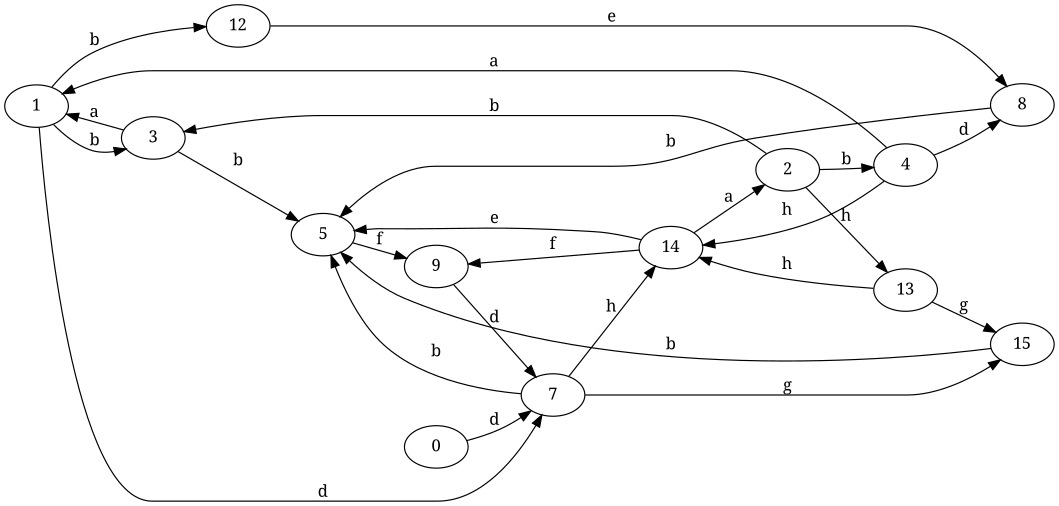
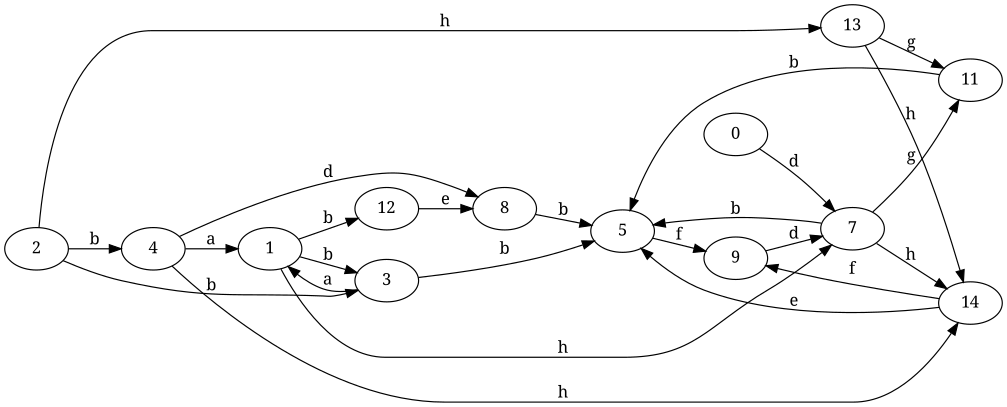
edge "14" -> "2": removed, label "a"
node "15": label "15" -> "11"
edge "1" -> "7": label "d" -> "h"
